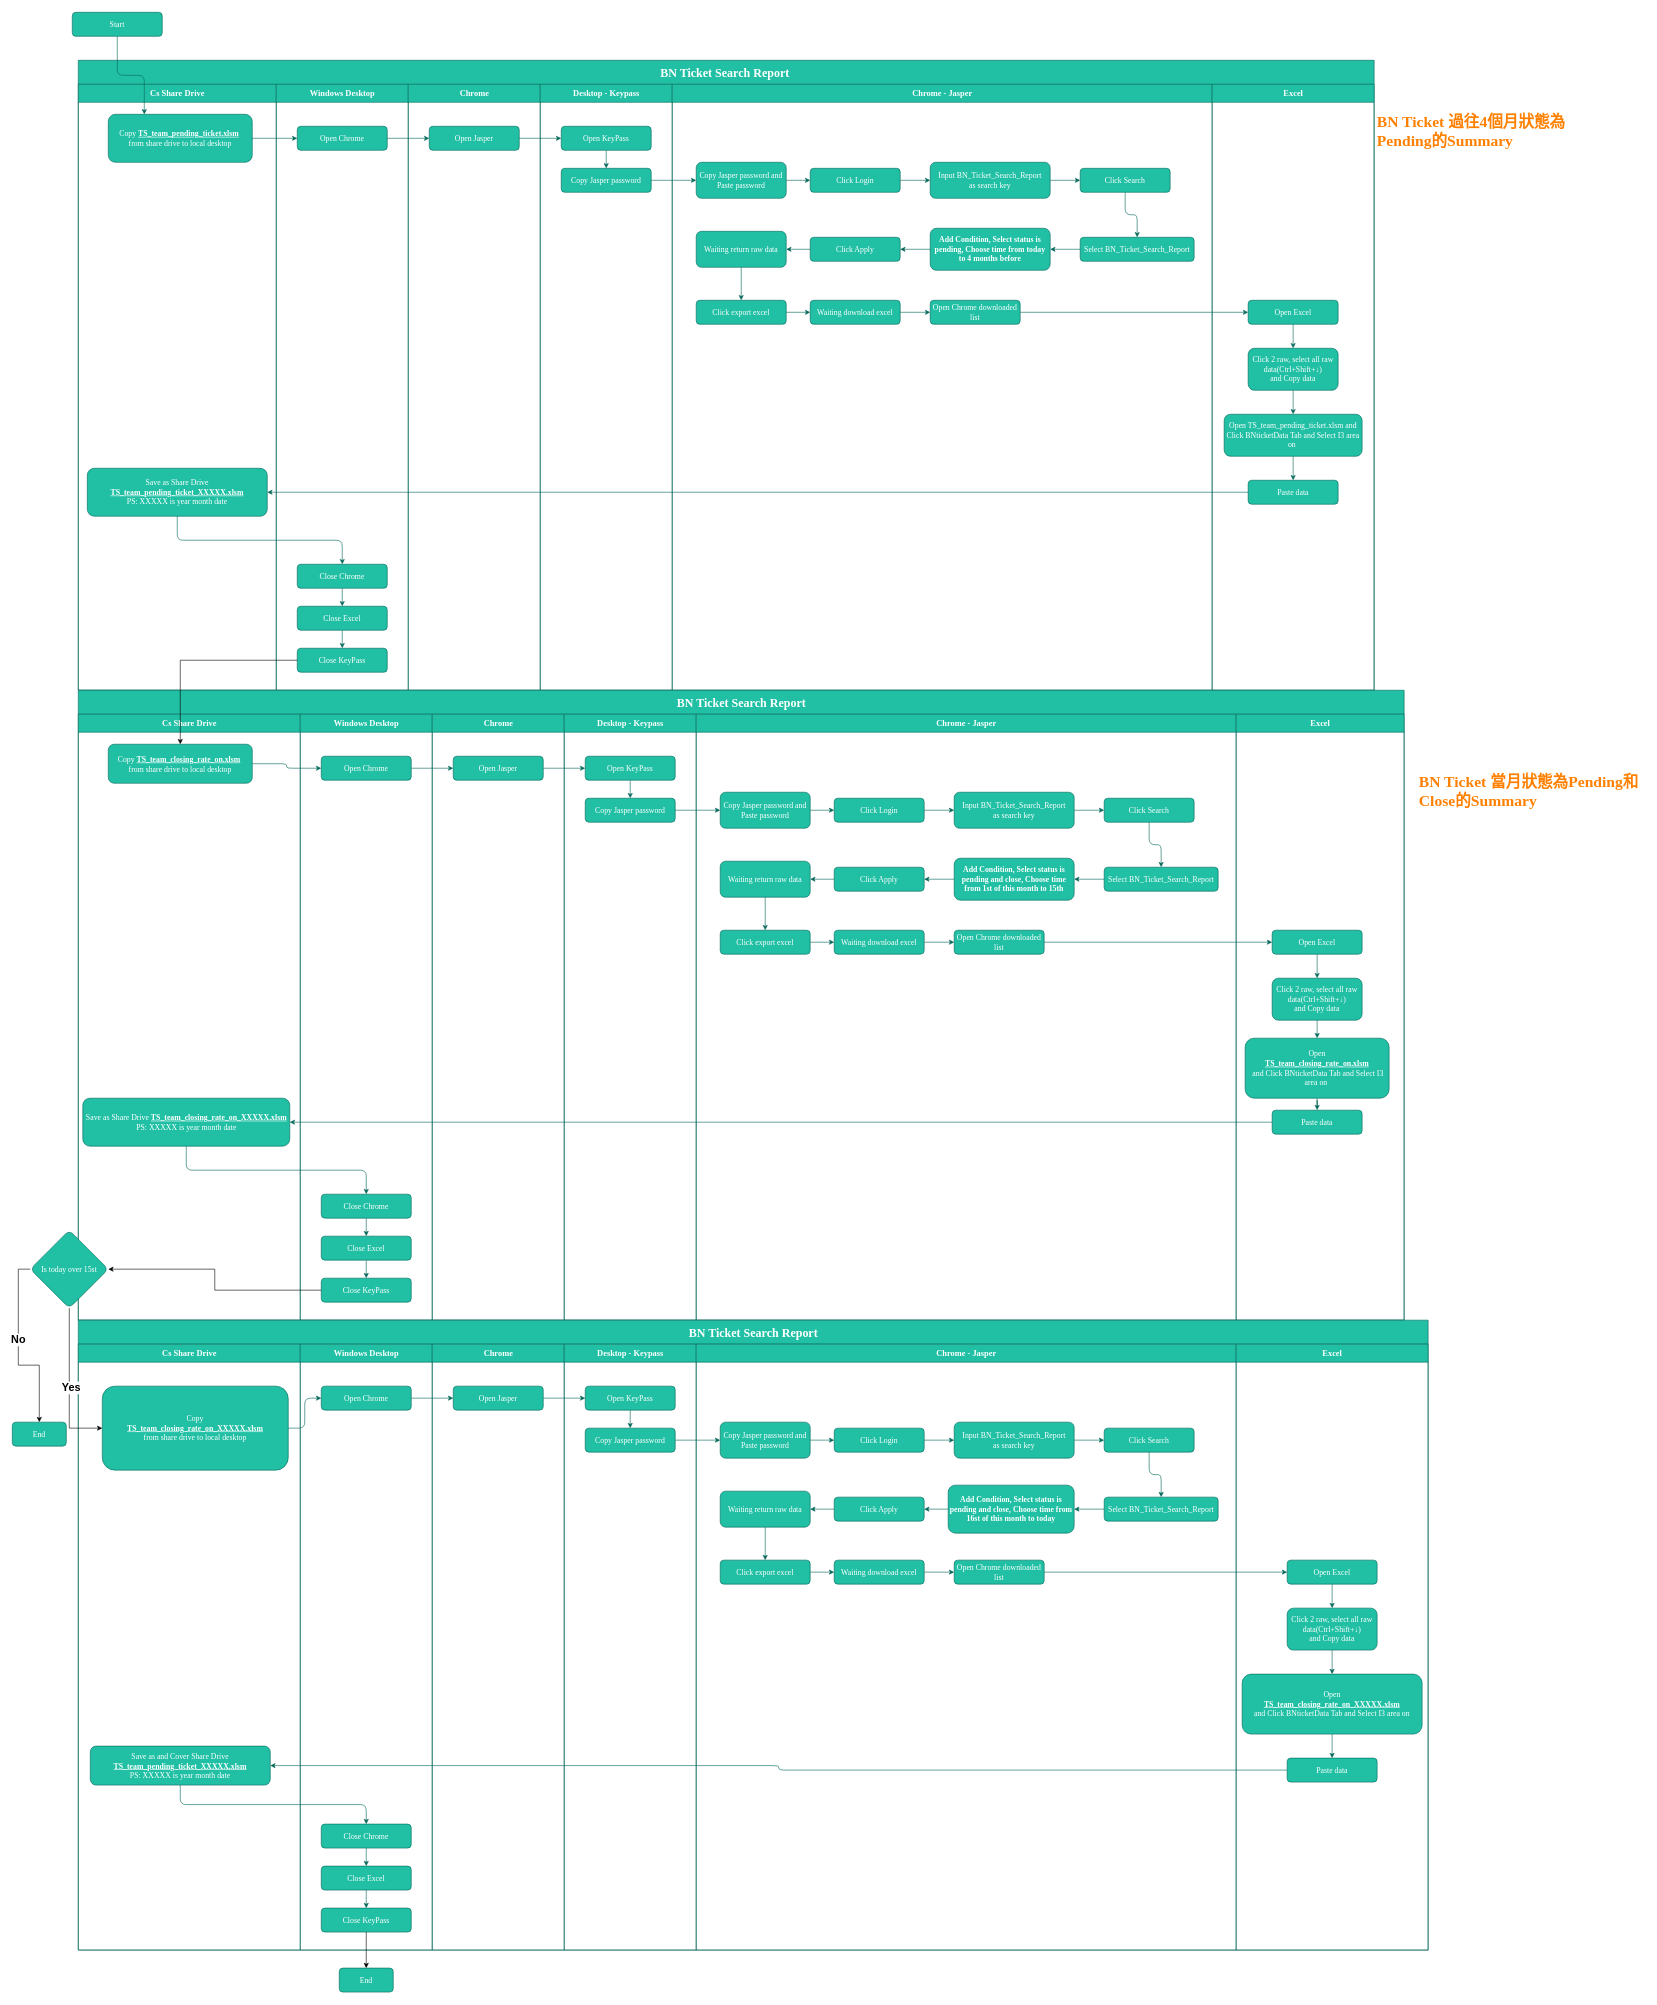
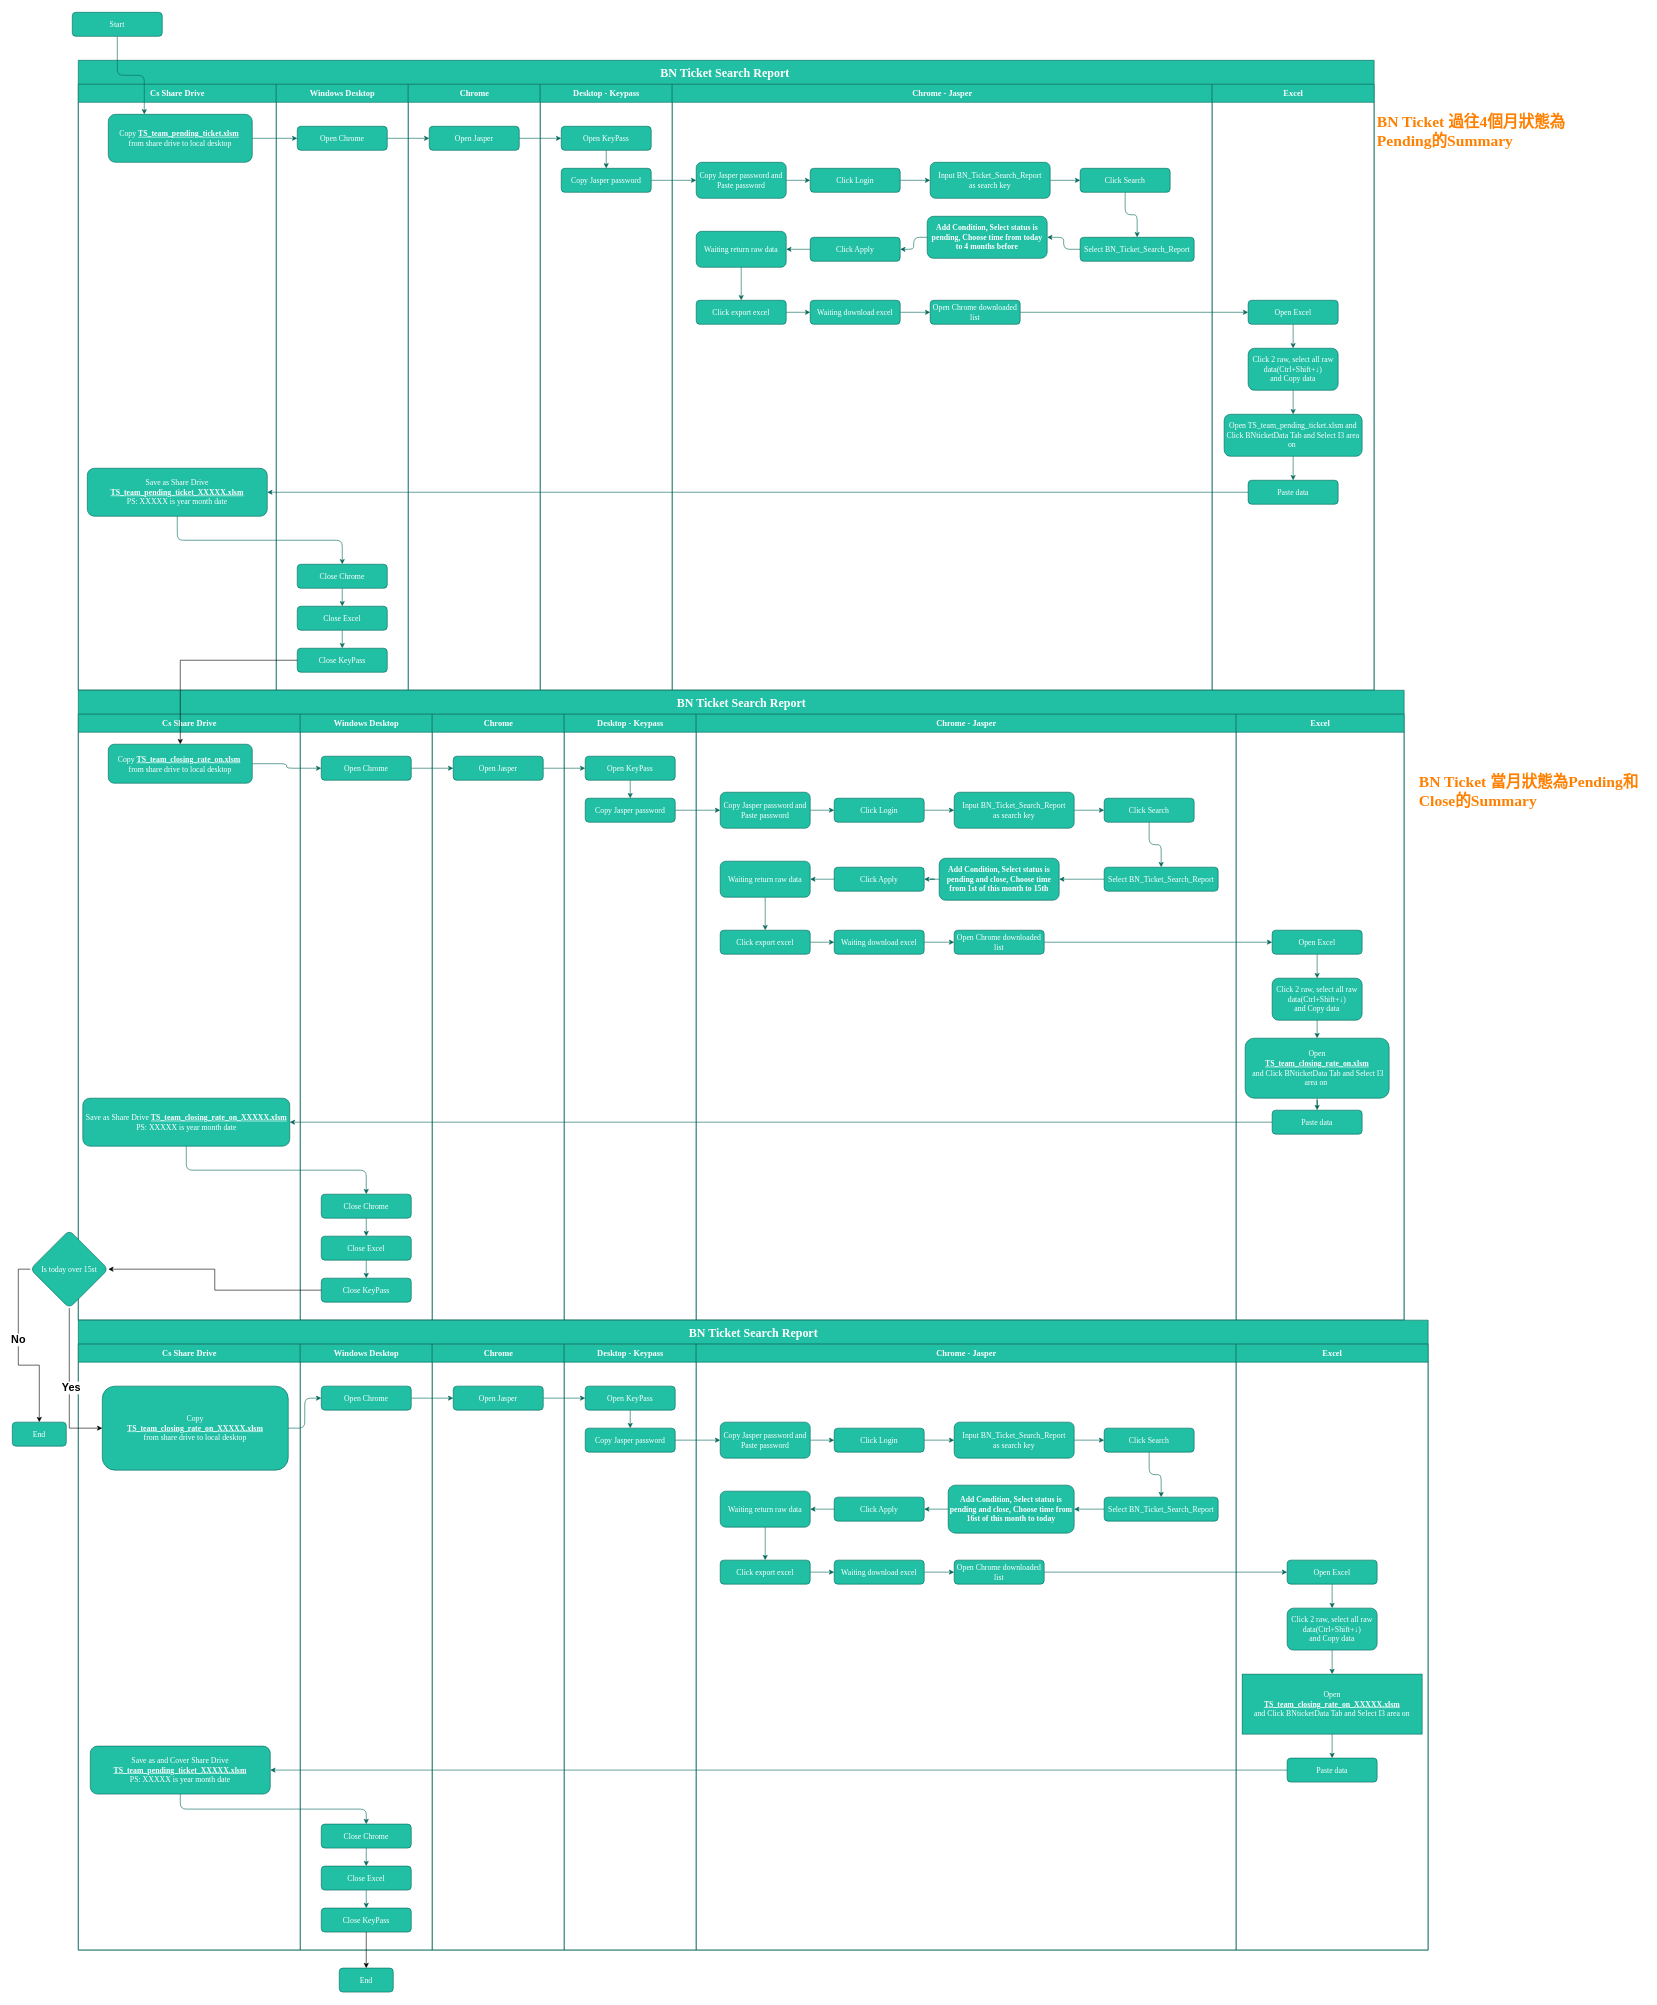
node "Add Condition, Select status is pending, Choose time from today to 4 months before": moved (990, 249) -> (987, 237)
node "Add Condition, Select status is pending and close, Choose time from 1st of this month to 15th": moved (1014, 879) -> (999, 879)
node "Open TS_team_closing_rate_on_XXXXX.xlsm and Click BNticketData Tab and Select I3 area on": shape rounded rectangle -> rectangle
node "Save as and Cover Share Drive TS_team_pending_ticket_XXXXX.xlsm PS: XXXXX is year month date": size 180x39 -> 180x48
